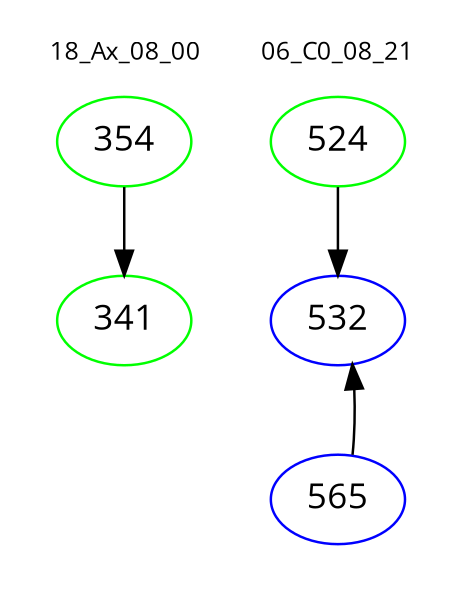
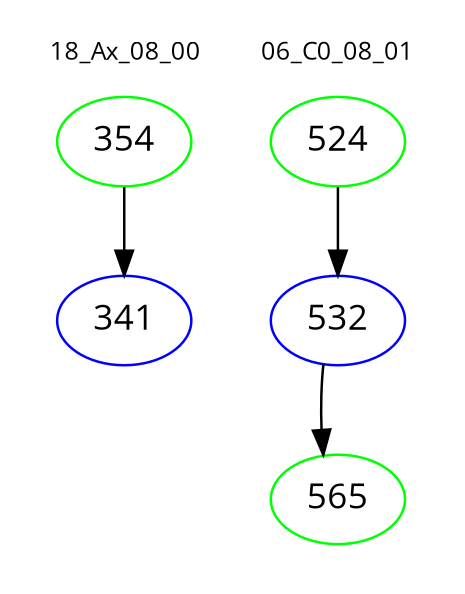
cluster "06_C0_08_21": label "06_C0_08_21" -> "06_C0_08_01"
node "341": color green -> blue
edge "565" -> "532": reversed
node "565": color blue -> green
